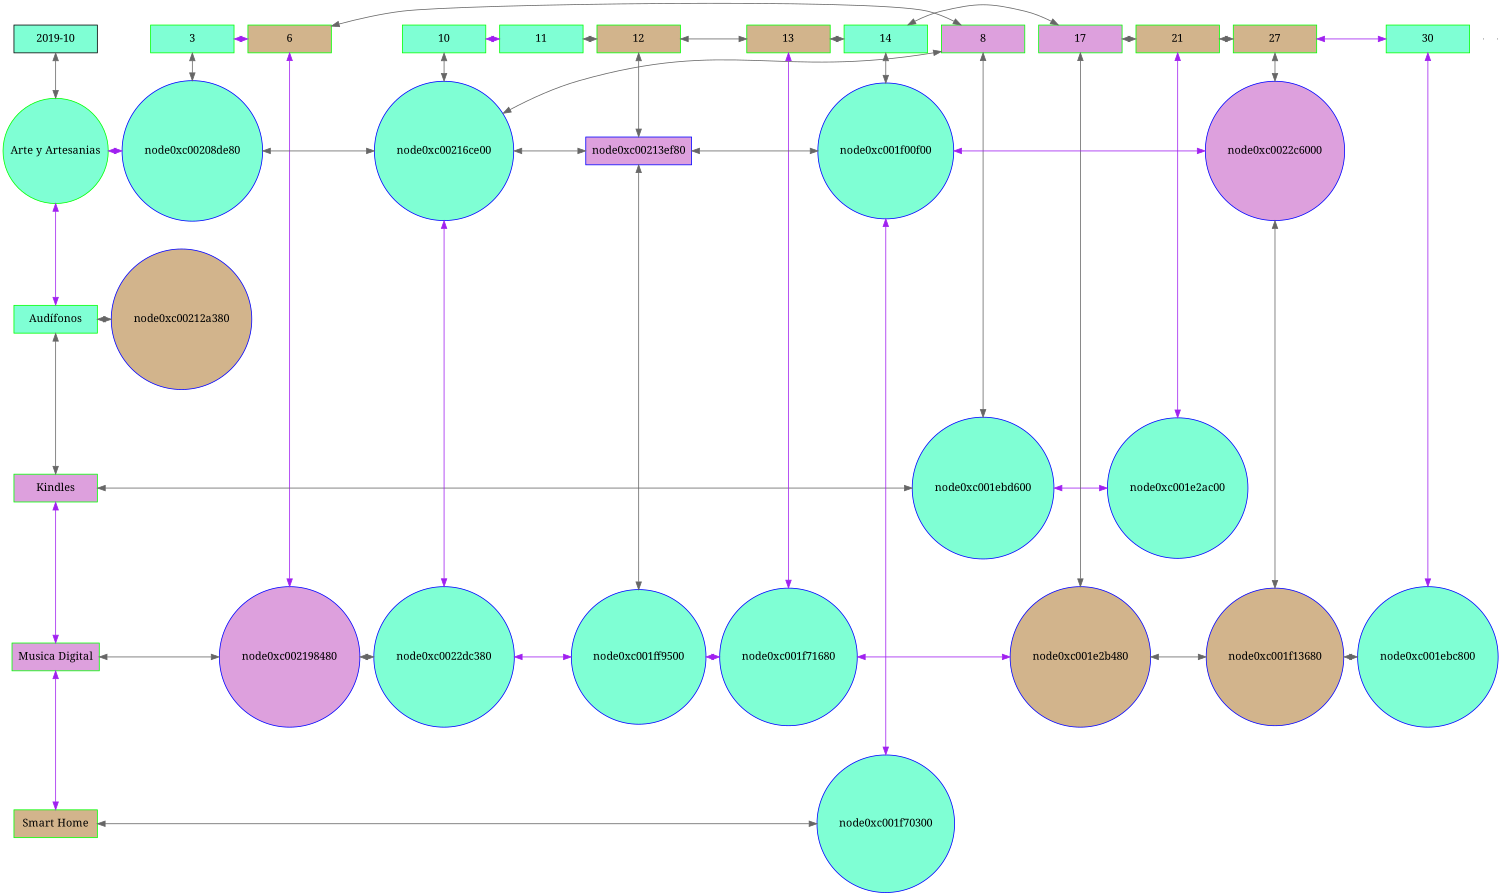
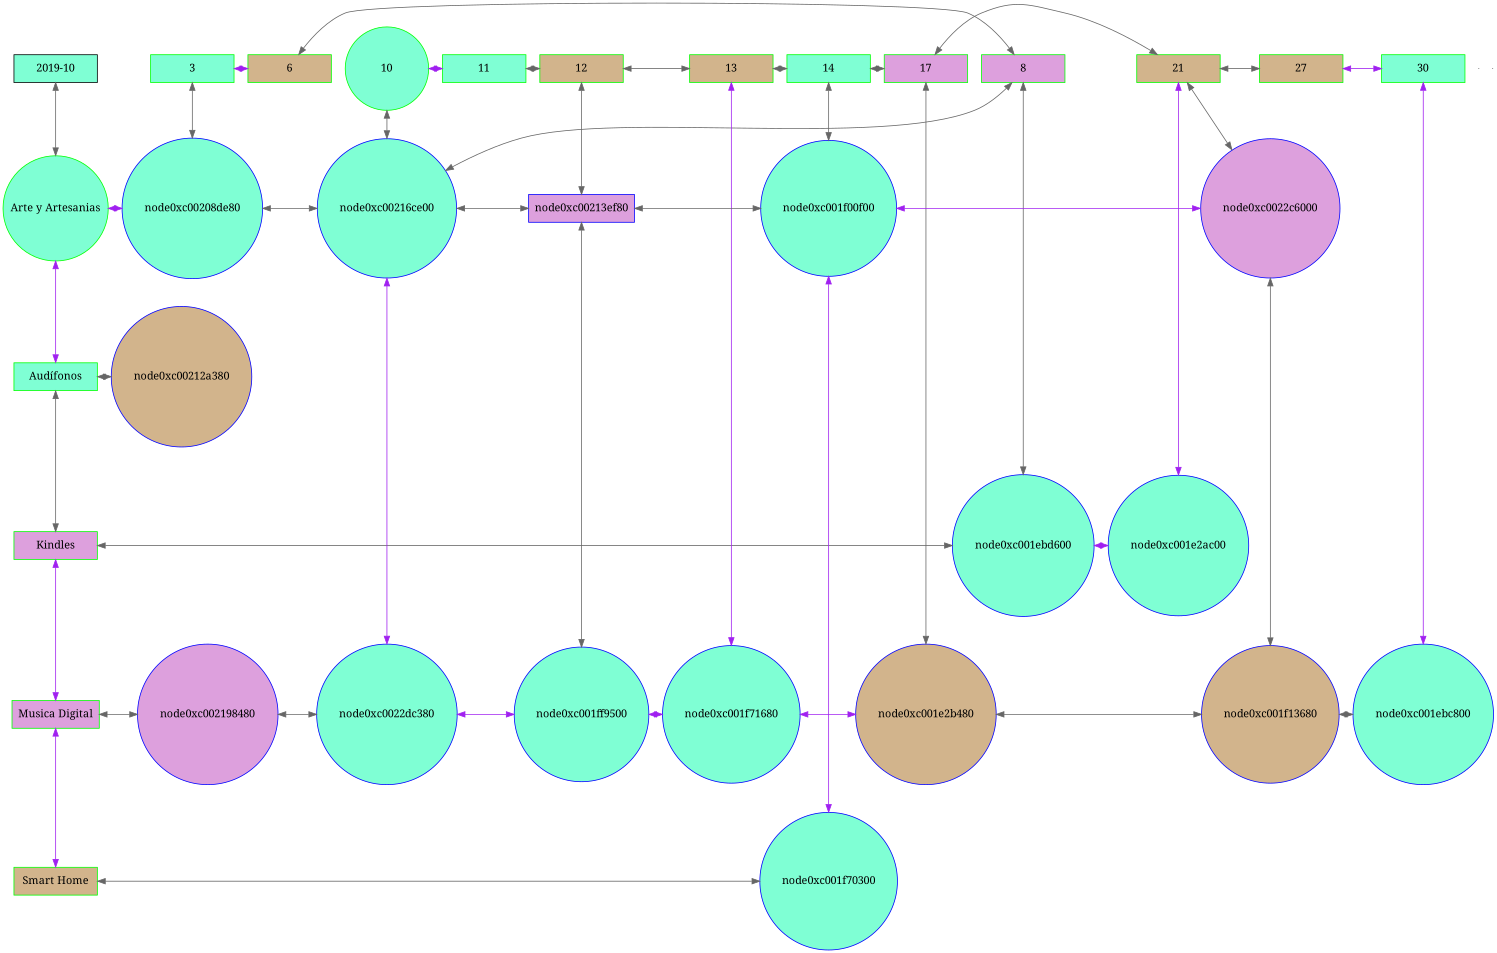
node "10": shape box -> circle
edge "27" -- "node0xc0022c6000": now "21" -- "node0xc0022c6000"
edge "6" -- "node0xc002198480": removed
